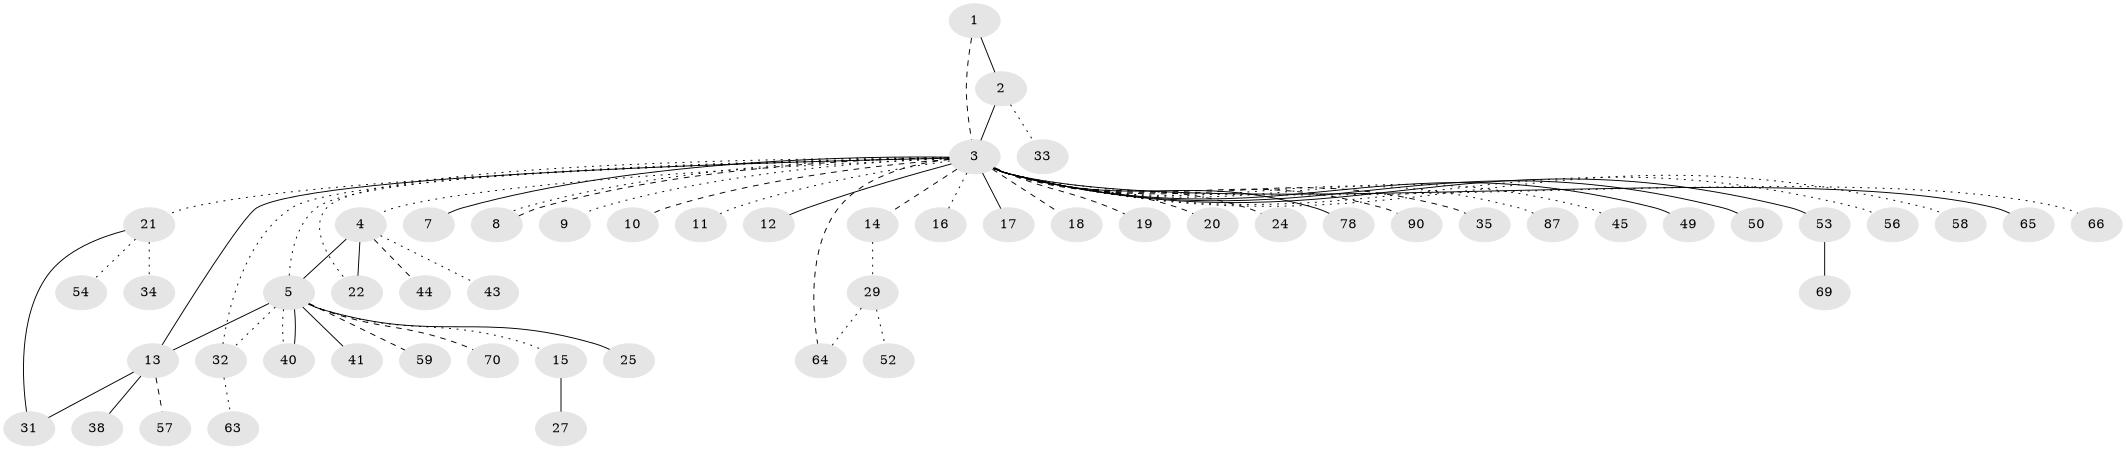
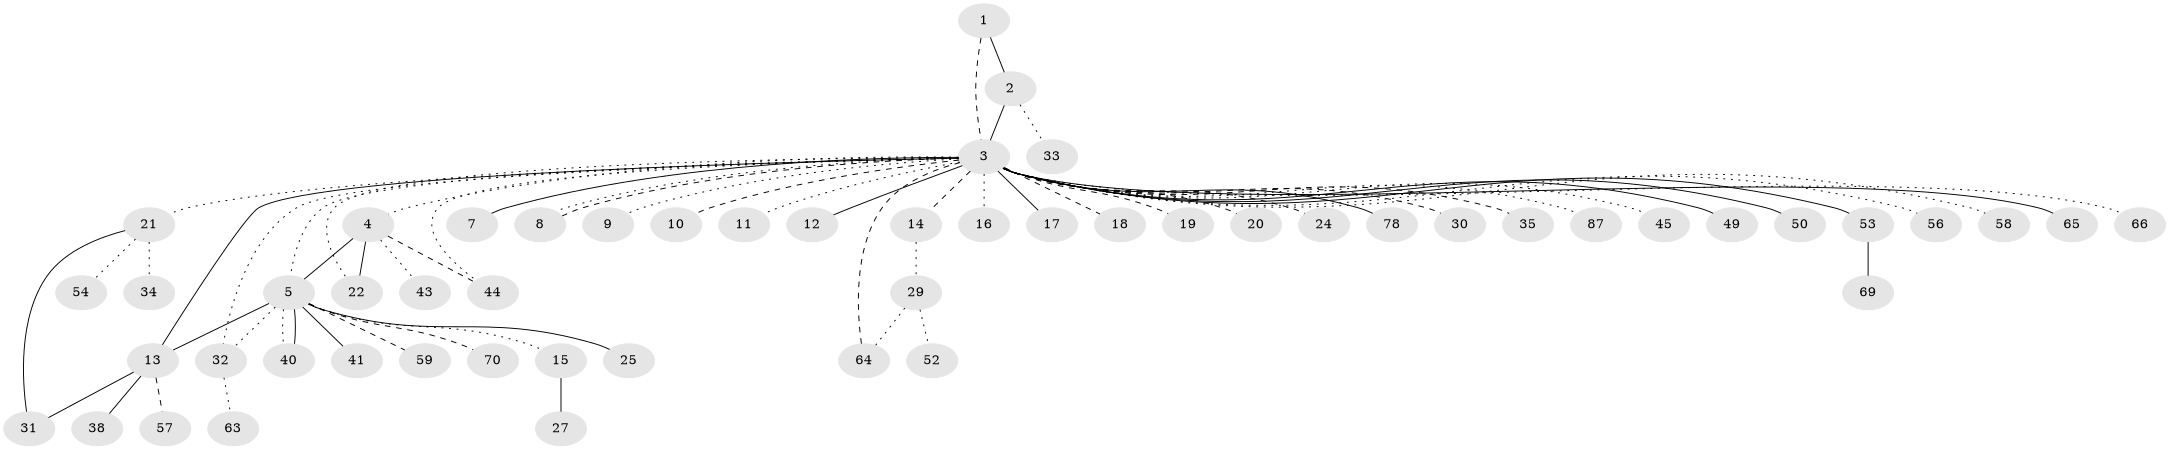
edge "3" -- "44": added
node "90": label "90" -> "30"
